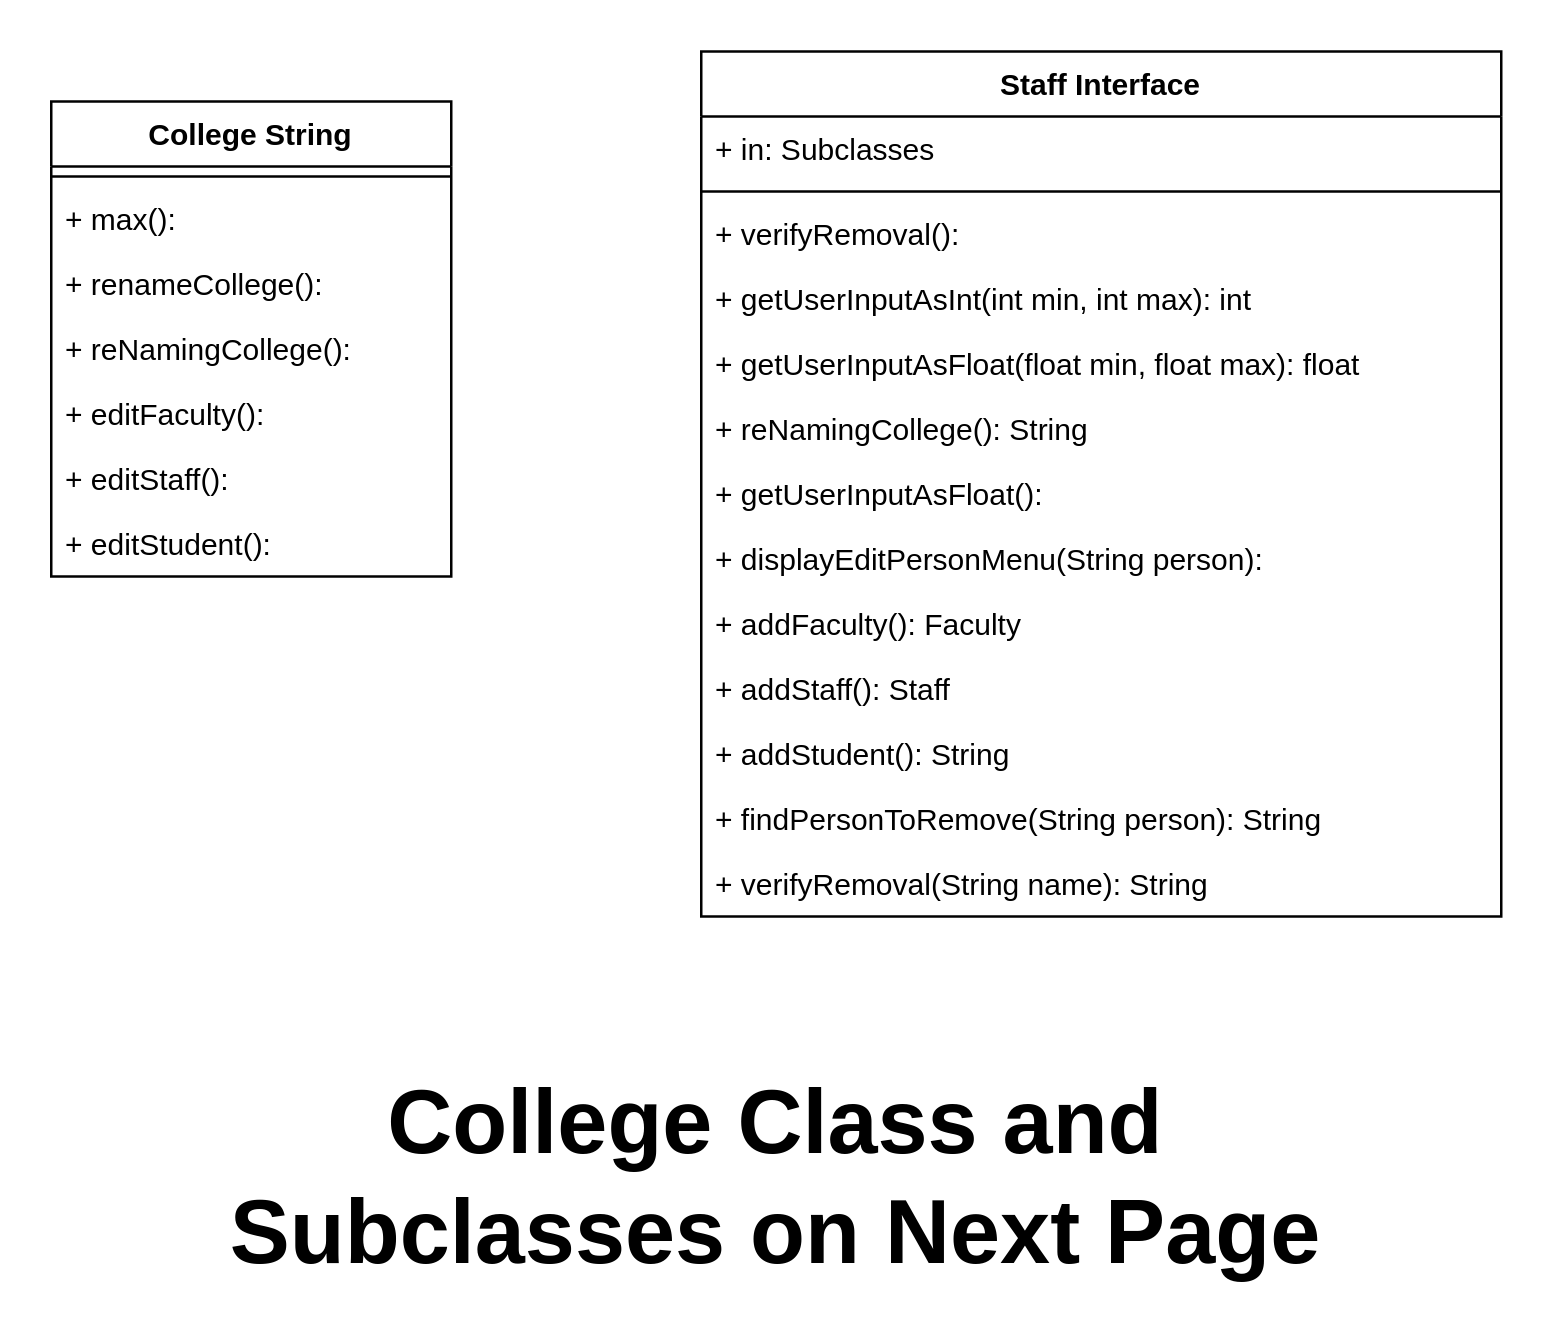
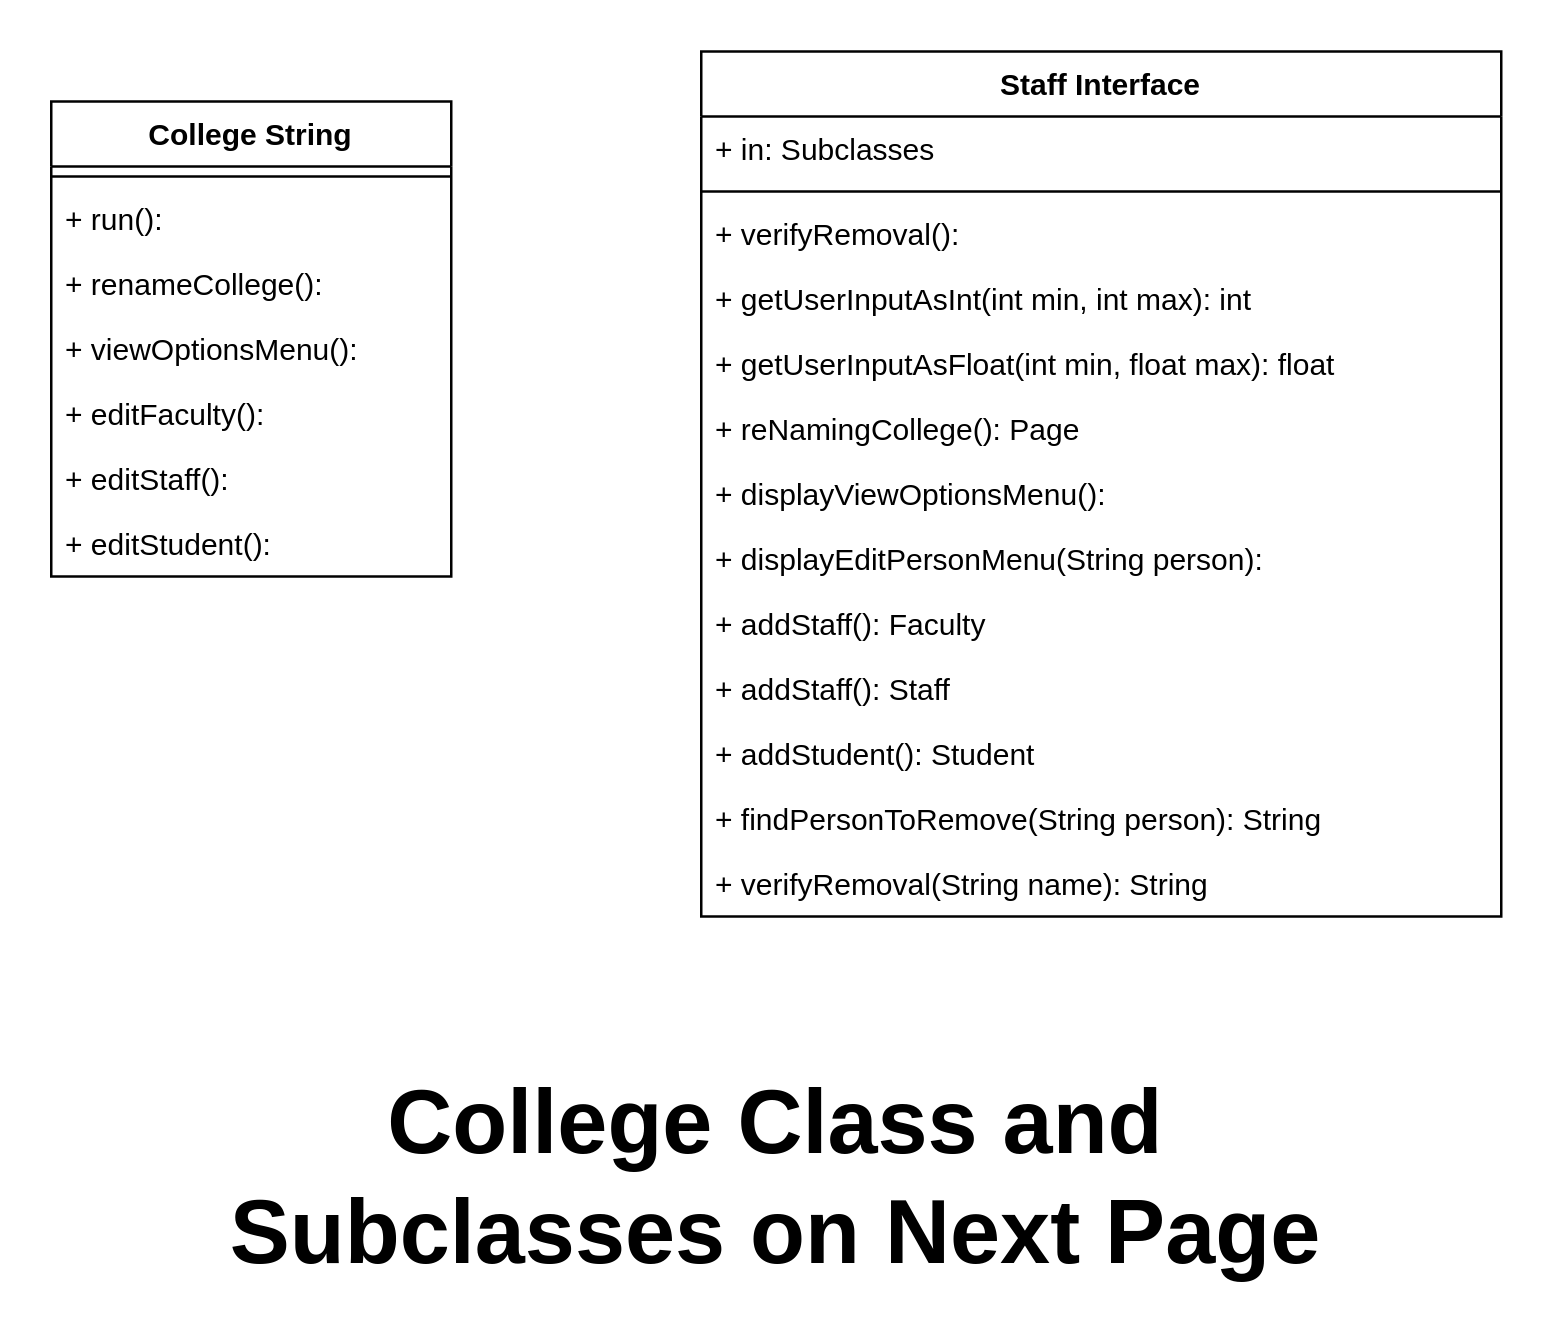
node "+ max():": label "+ max():" -> "+ run():"
node "+ reNamingCollege():": label "+ reNamingCollege():" -> "+ viewOptionsMenu():"
node "+ getUserInputAsFloat(float min, float max): float": label "+ getUserInputAsFloat(float min, float max): float" -> "+ getUserInputAsFloat(int min, float max): float"
node "+ reNamingCollege(): String": label "+ reNamingCollege(): String" -> "+ reNamingCollege(): Page"
node "+ getUserInputAsFloat():": label "+ getUserInputAsFloat():" -> "+ displayViewOptionsMenu():"
node "+ addFaculty(): Faculty": label "+ addFaculty(): Faculty" -> "+ addStaff(): Faculty"
node "+ addStudent(): String": label "+ addStudent(): String" -> "+ addStudent(): Student"
